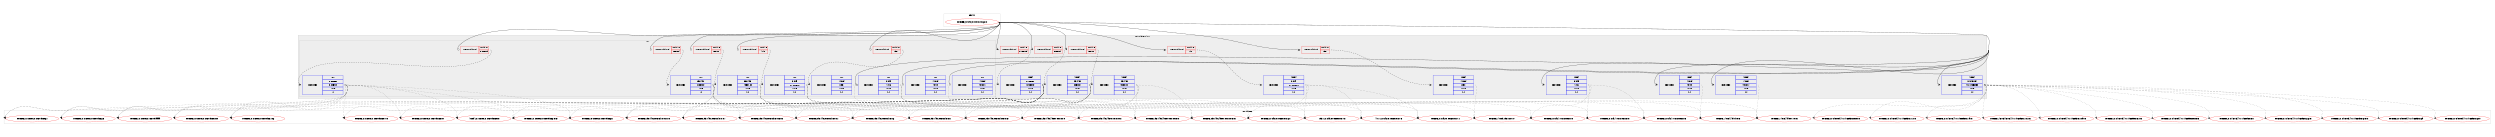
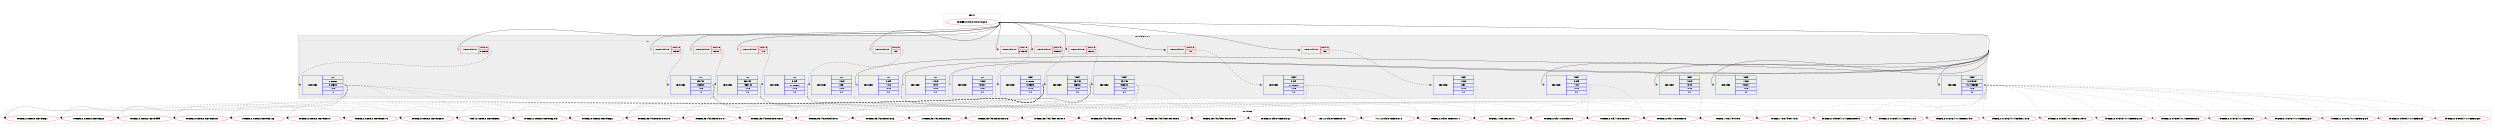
node "portage://sys-apps/systemd-254.17": added
node "portage://kernel-kernel/linux-headers-4.14-r2": label "portage://kernel-kernel/linux-headers-4.14-r2" -> "portage://sys-kernel/linux-headers-4.14-r2"
